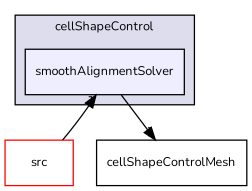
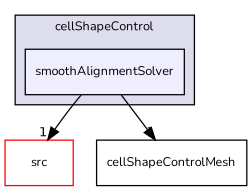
edge "src" -> "smoothAlignmentSolver": reversed
